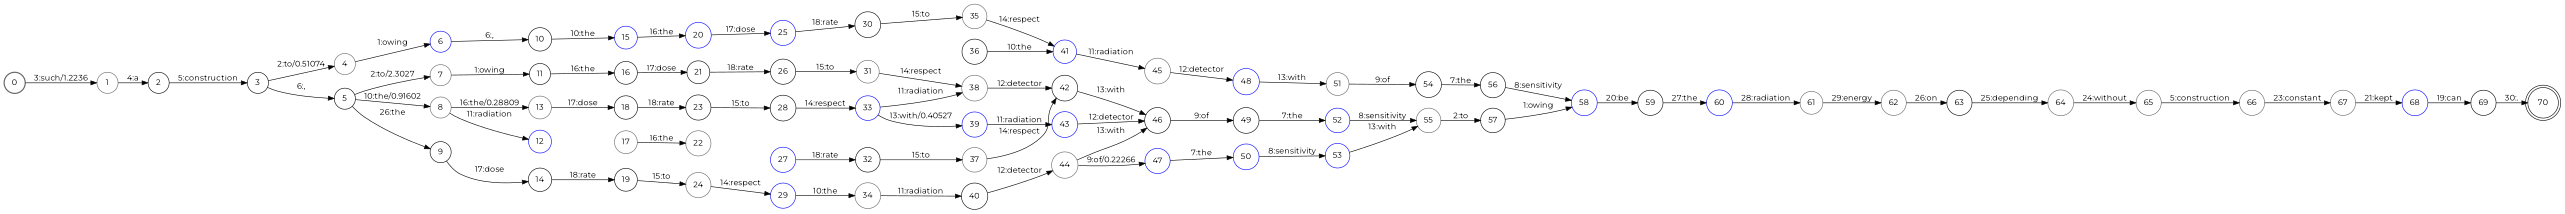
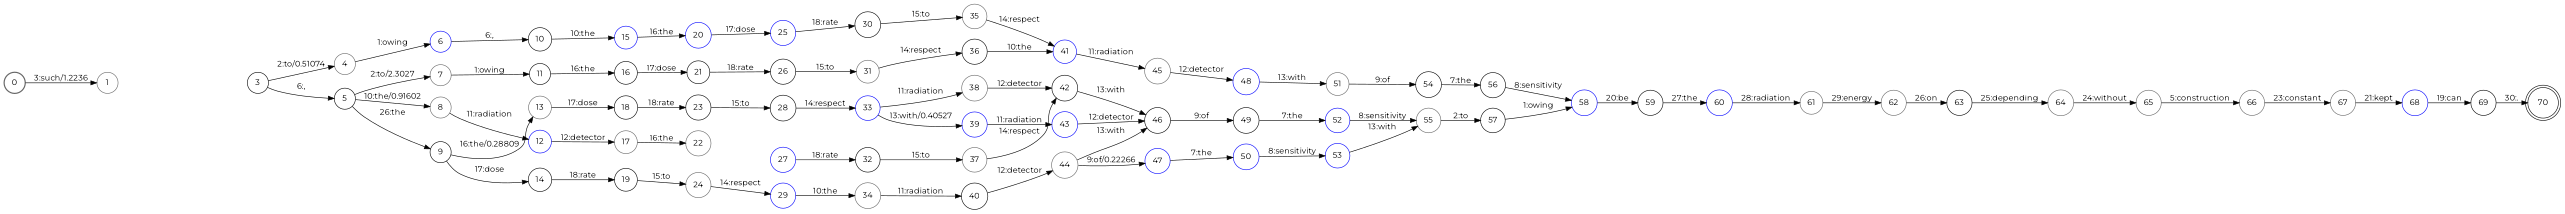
edge "31" -> "38": now "31" -> "36"
node "2": removed
edge "8" -> "13": now "9" -> "13"
edge "12" -> "17": added, label "12:detector"
